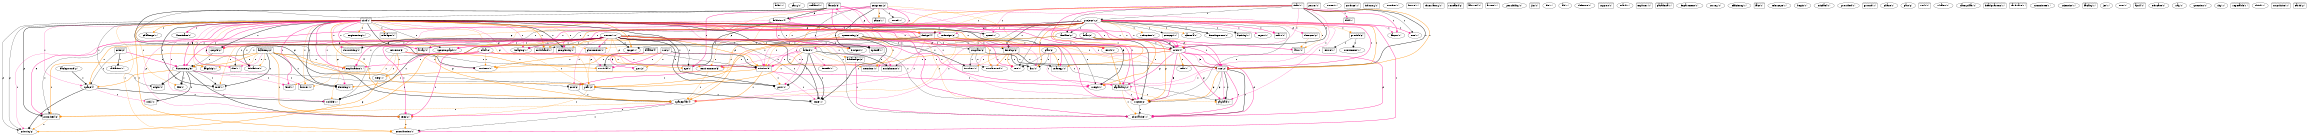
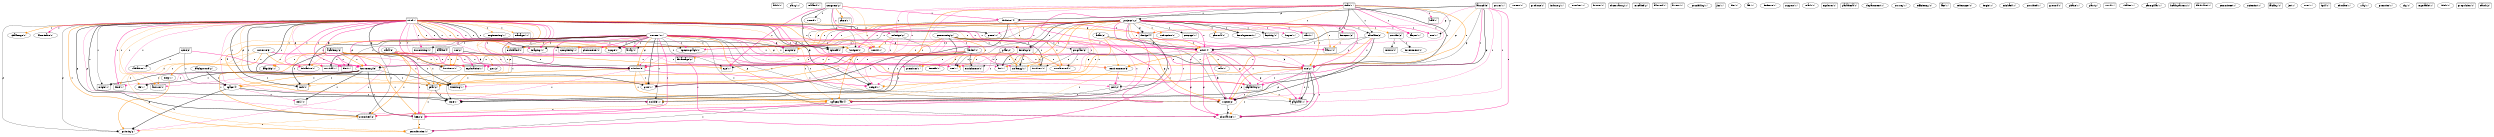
edge "rocket(2)" -> "launch(5)": reversed
